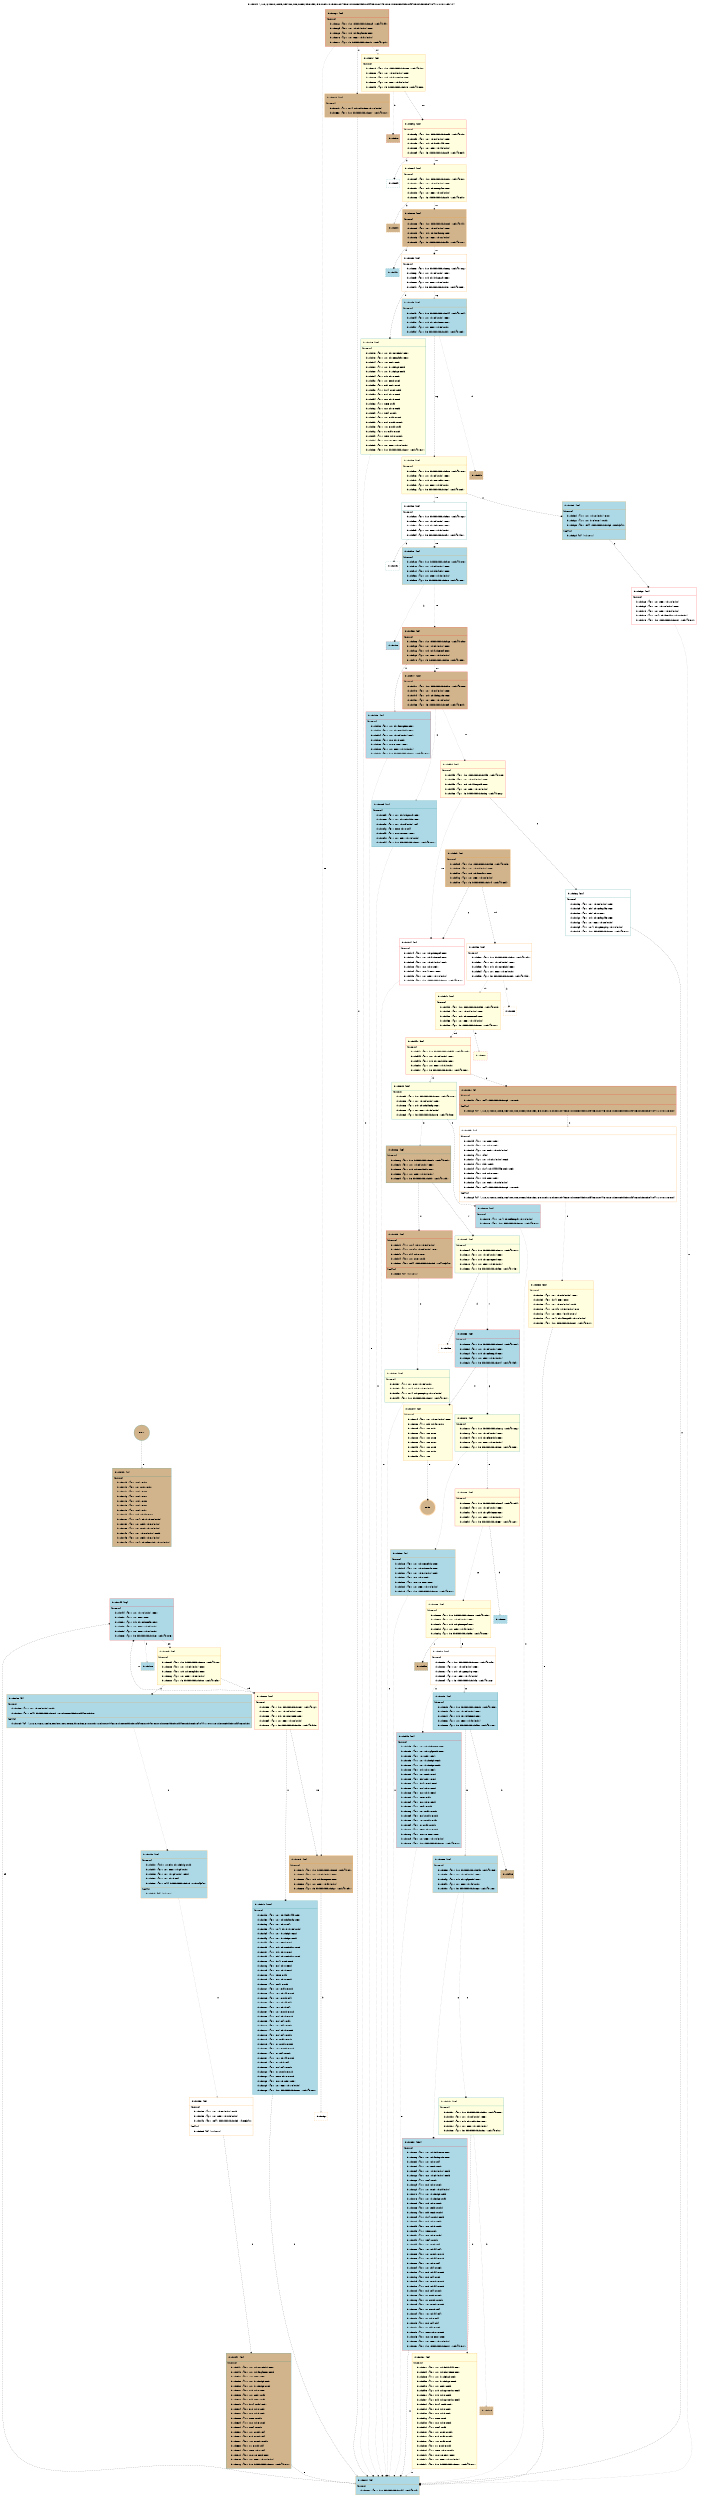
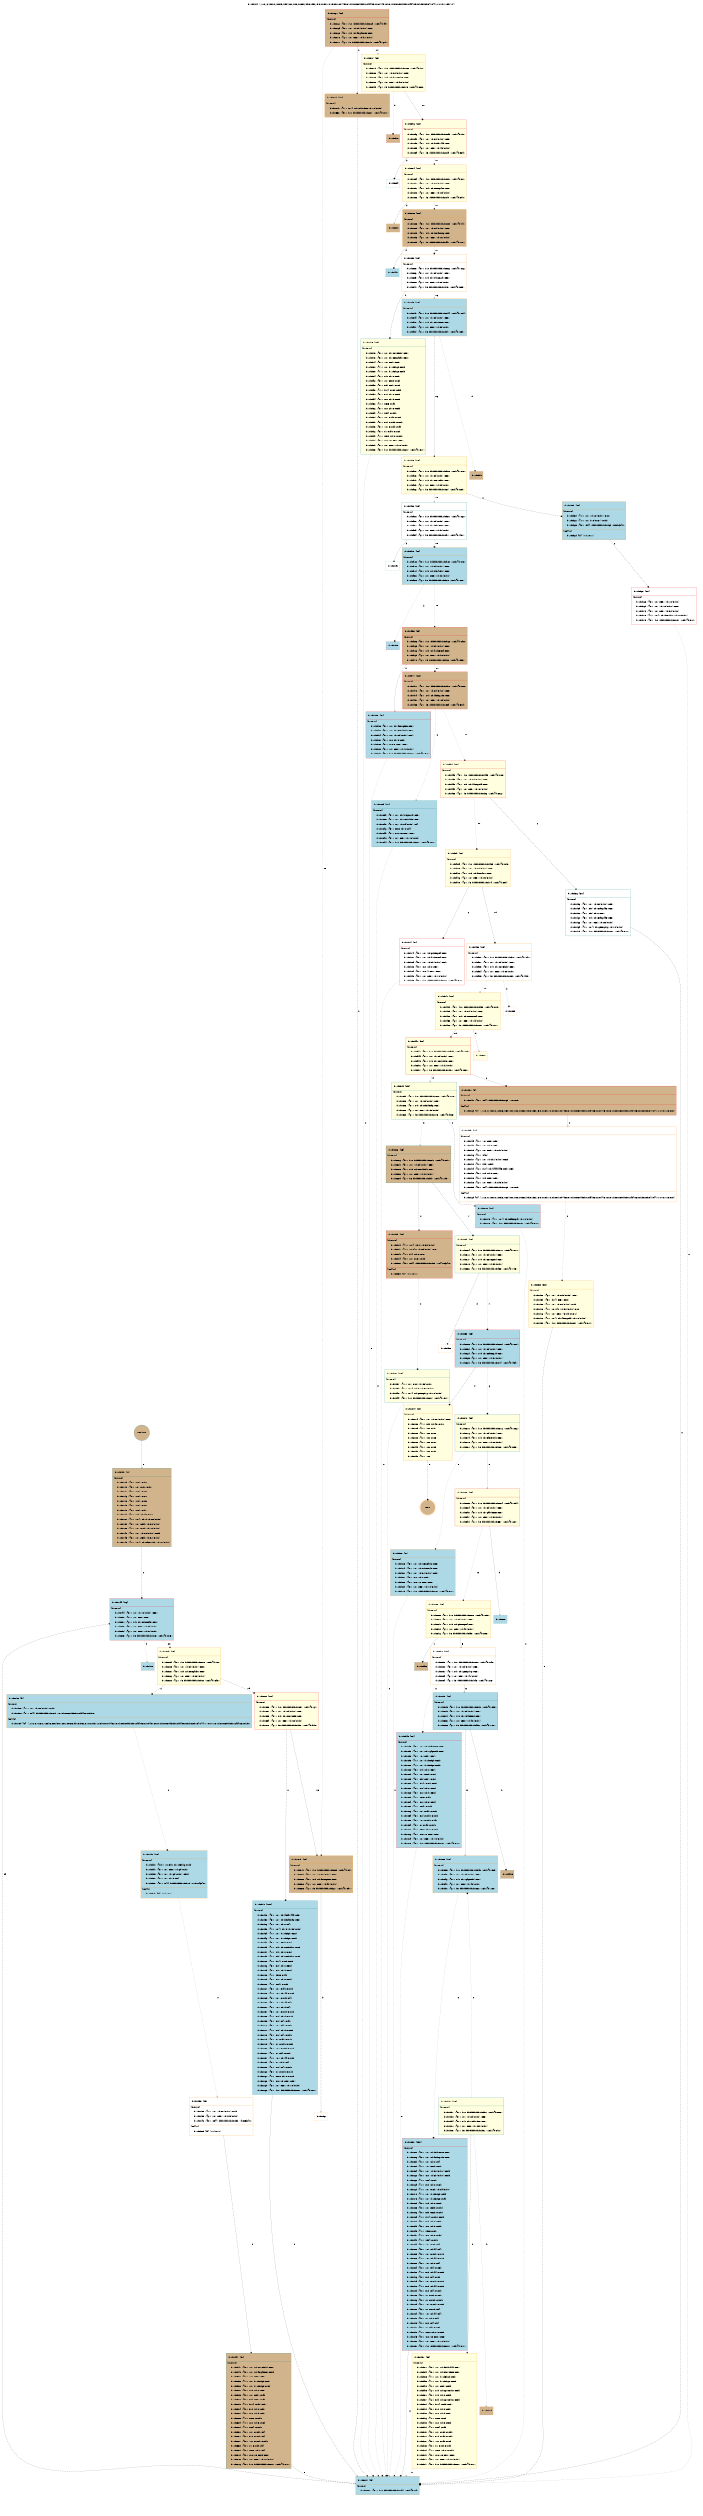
edge "0x401990 [25]" -> "0x401b7f [27]": now "0x401990 [25]" -> "0x4019a9 [25]"
node "0x4019a9 [25]": fillcolor tan -> lightyellow
node "Entry": label "Entry" -> "Desktop"
node "Exit": label "Exit" -> "Users"
edge "0x401832 [25]" -> "0x4017ff [26]": now "0x4017d0 [47]" -> "0x4017ff [26]"
edge "0x401aee [25]" -> "0x401b07 [25]": reversed
